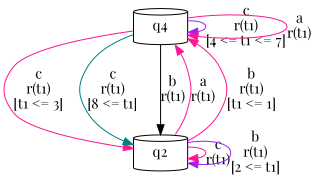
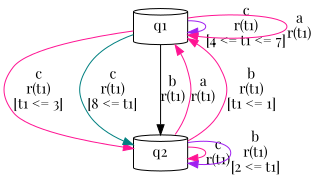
node "q4": label "q4" -> "q1"
